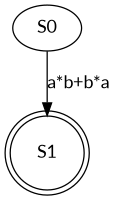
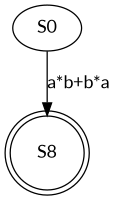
node "S1": label "S1" -> "S8"
